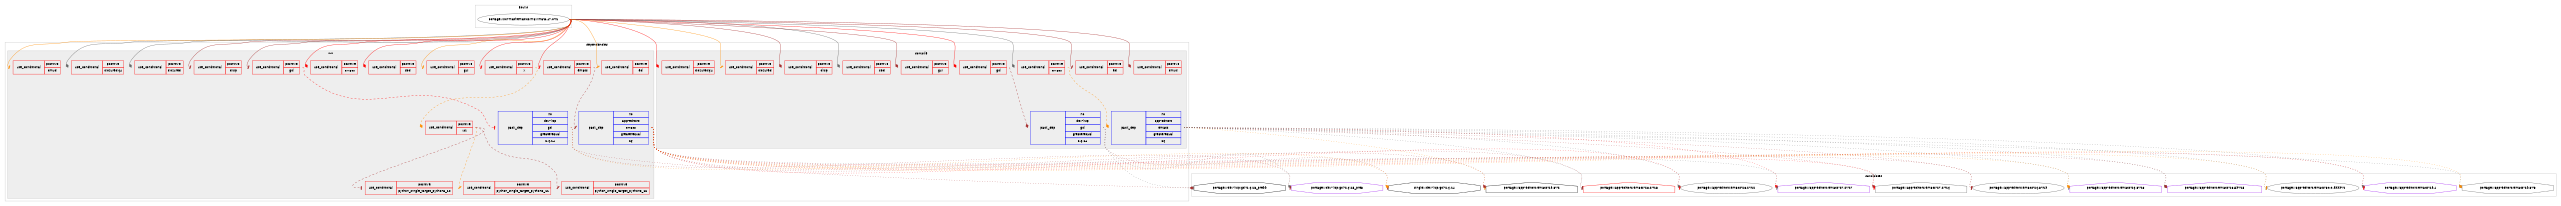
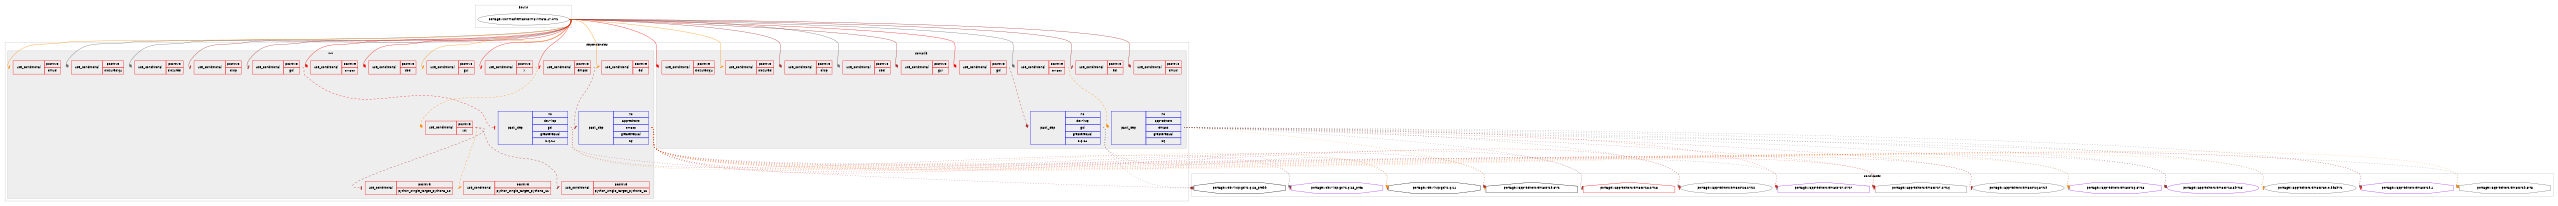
node "single://dev-lisp/gcl-2.6.14": label "single://dev-lisp/gcl-2.6.14" -> "portage://dev-lisp/gcl-2.6.14"
node "portage://app-editors/emacs-26.3-r18": shape house -> octagon
node "portage://app-editors/emacs-18.59-r15": shape house -> ellipse
node "portage://app-editors/emacs-30.0.9999-r1": label "portage://app-editors/emacs-30.0.9999-r1" -> "portage://app-editors/emacs-30.0.9939-r1"
